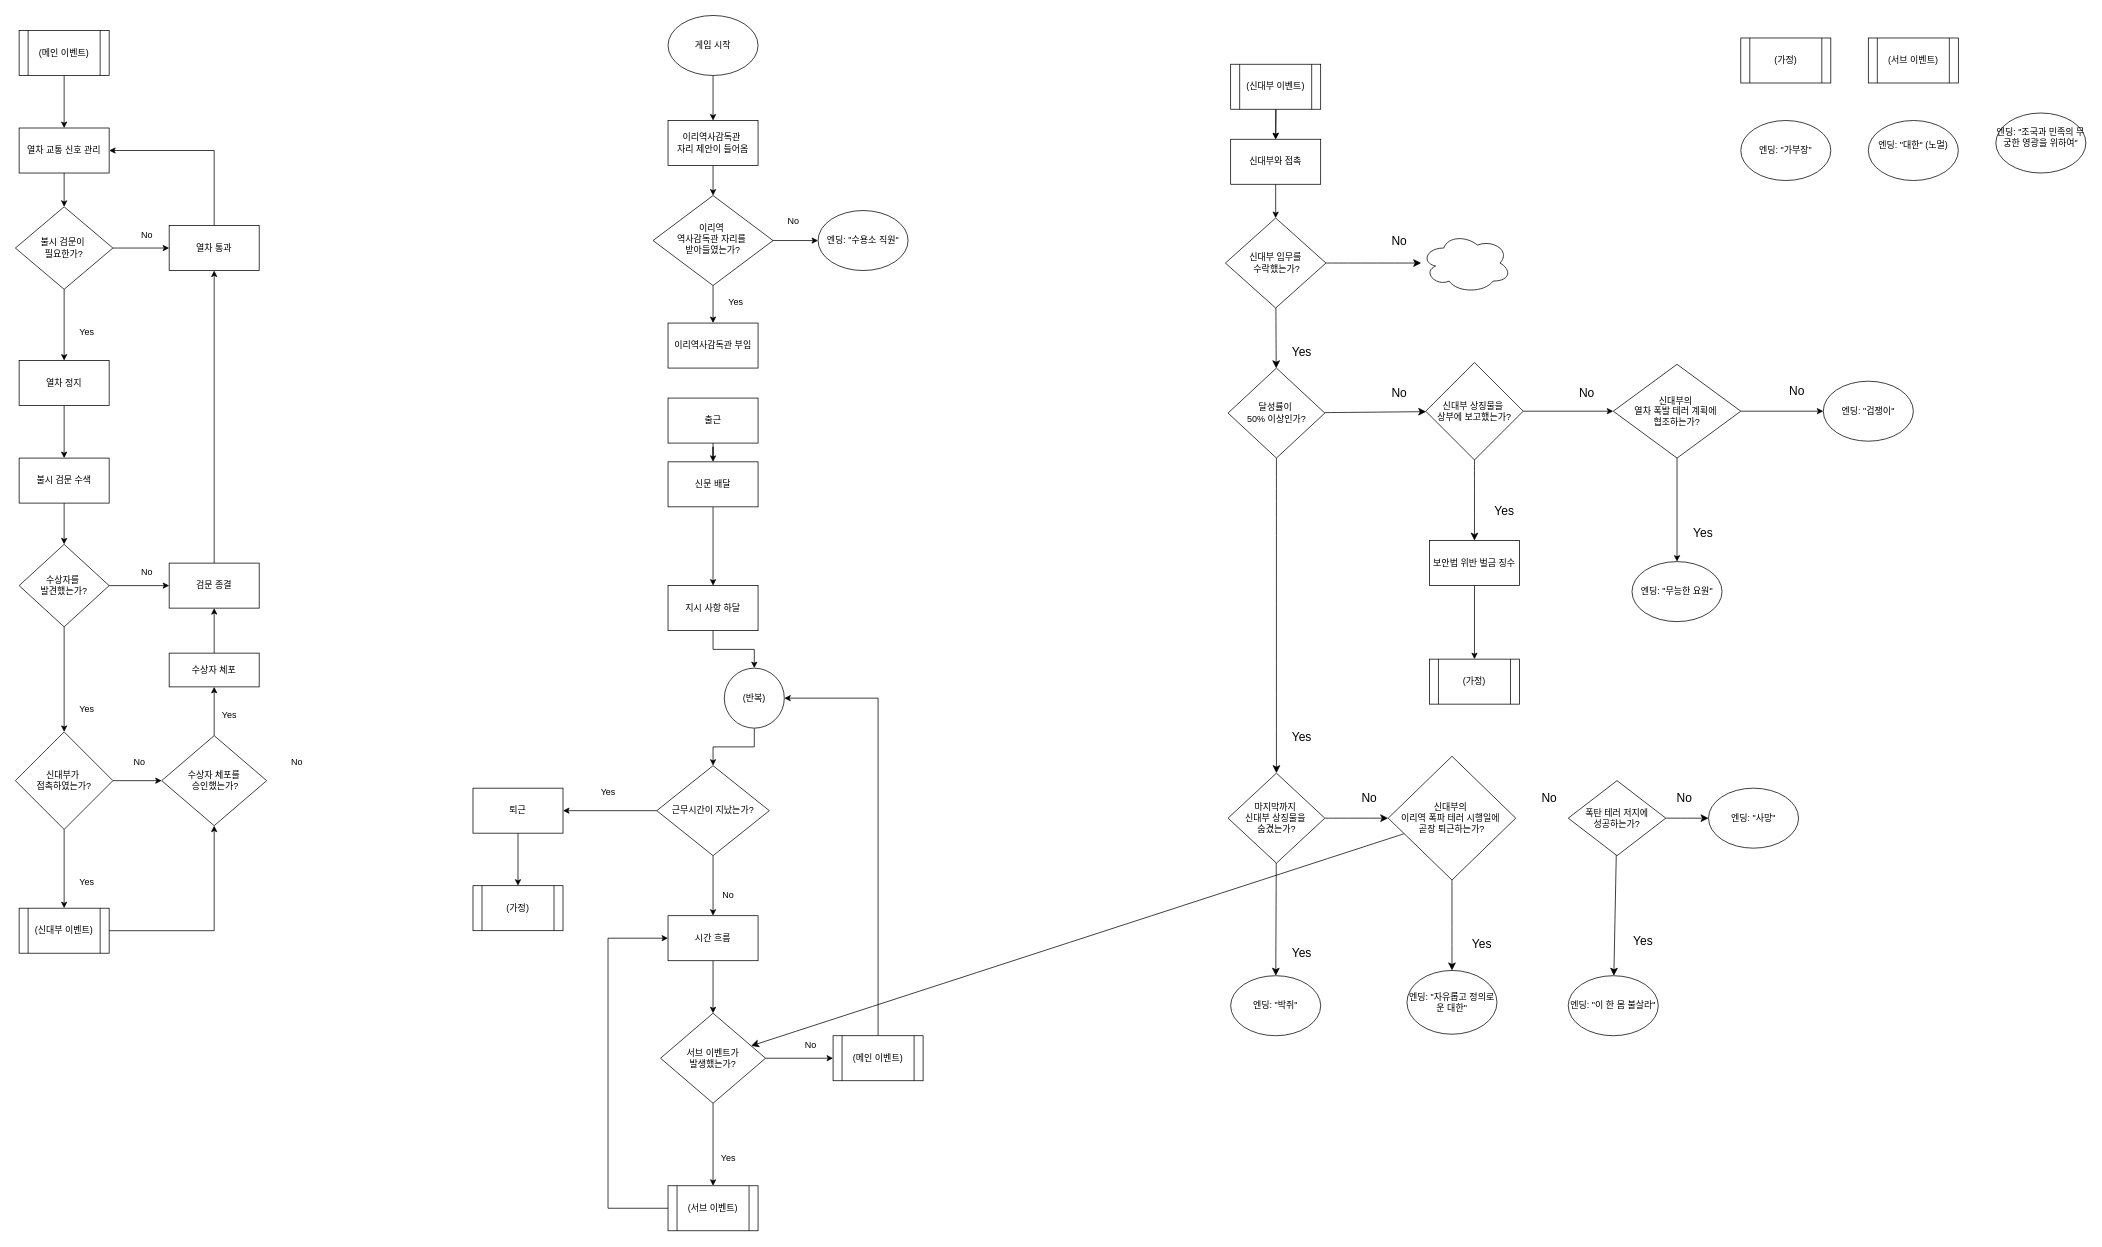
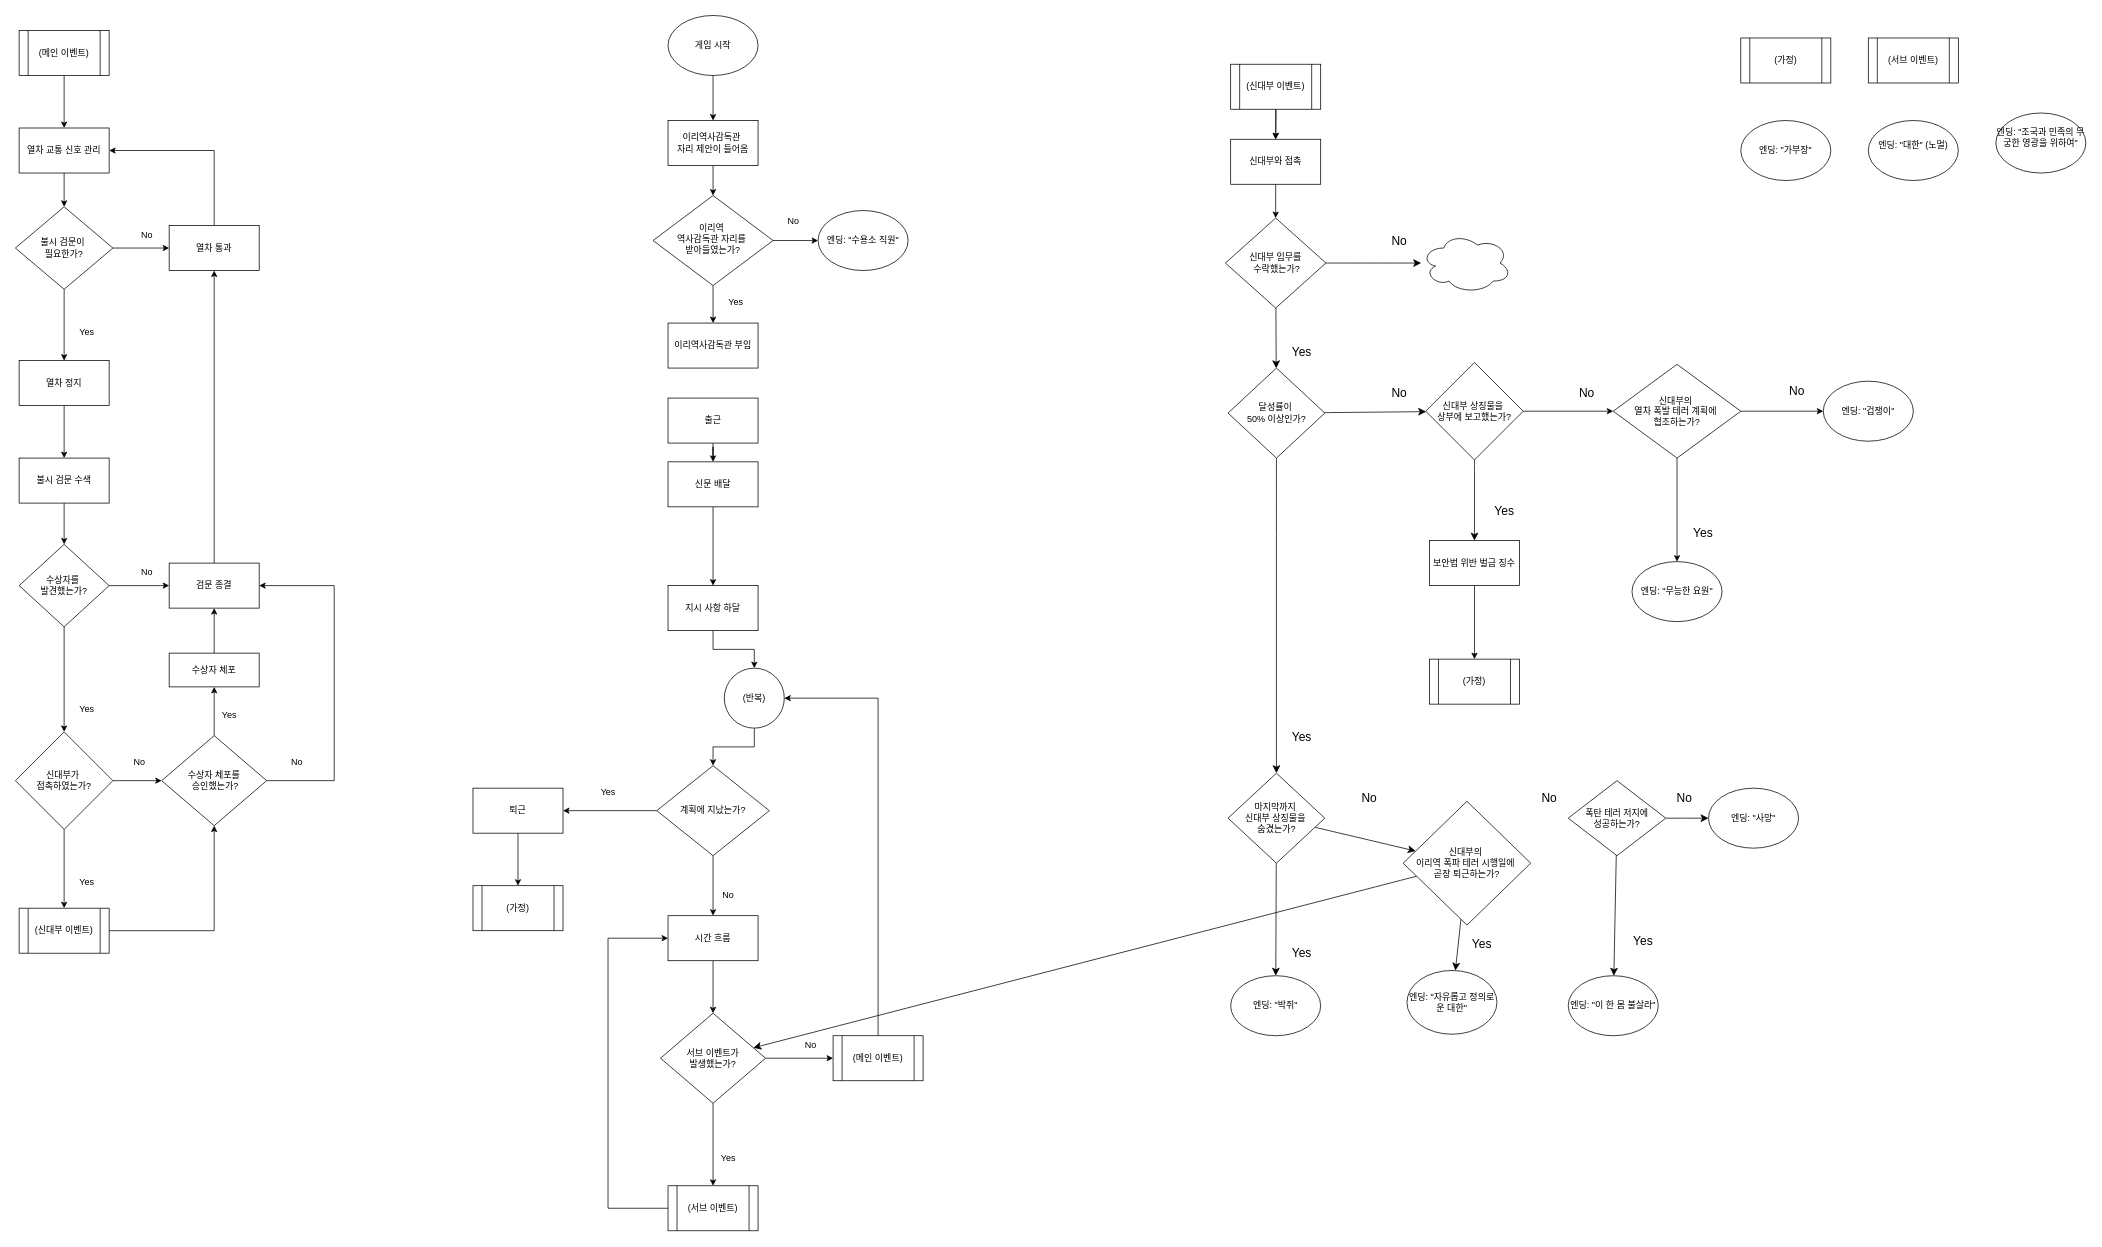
edge "수상자 체포를 승인했는가?" -> "검문 종결": added
node "근무시간이 지났는가?": label "근무시간이 지났는가?" -> "계획에 지났는가?"
node "신대부의 이리역 폭파 테러 시행일에 곧장 퇴근하는가?": moved (1452, 818) -> (1467, 863)
